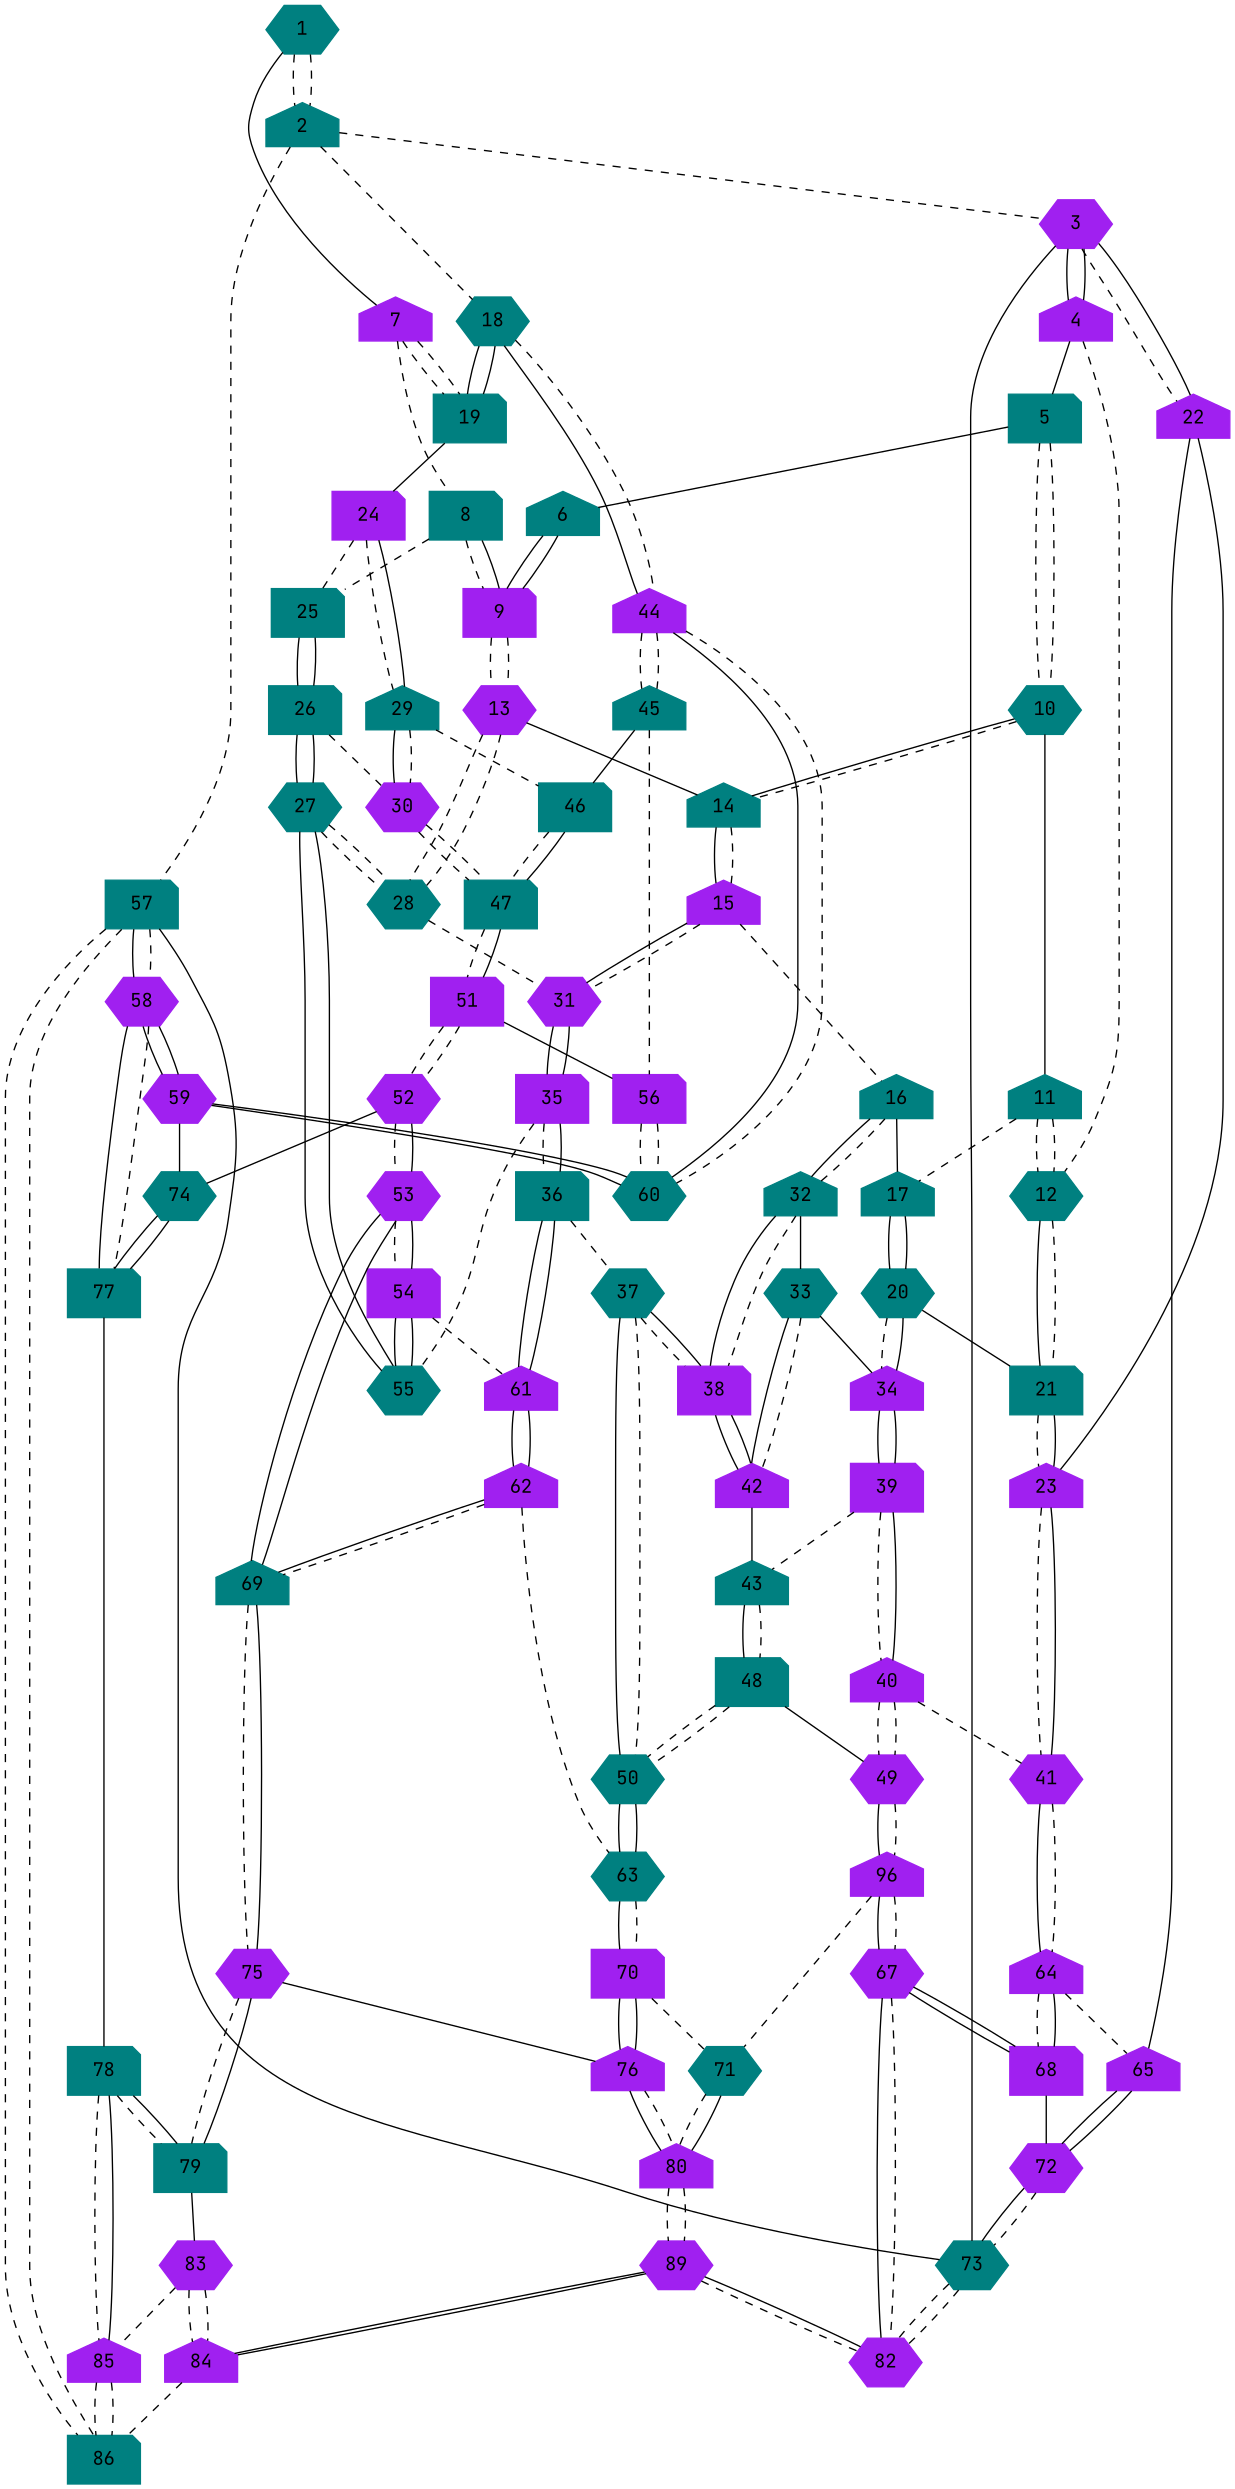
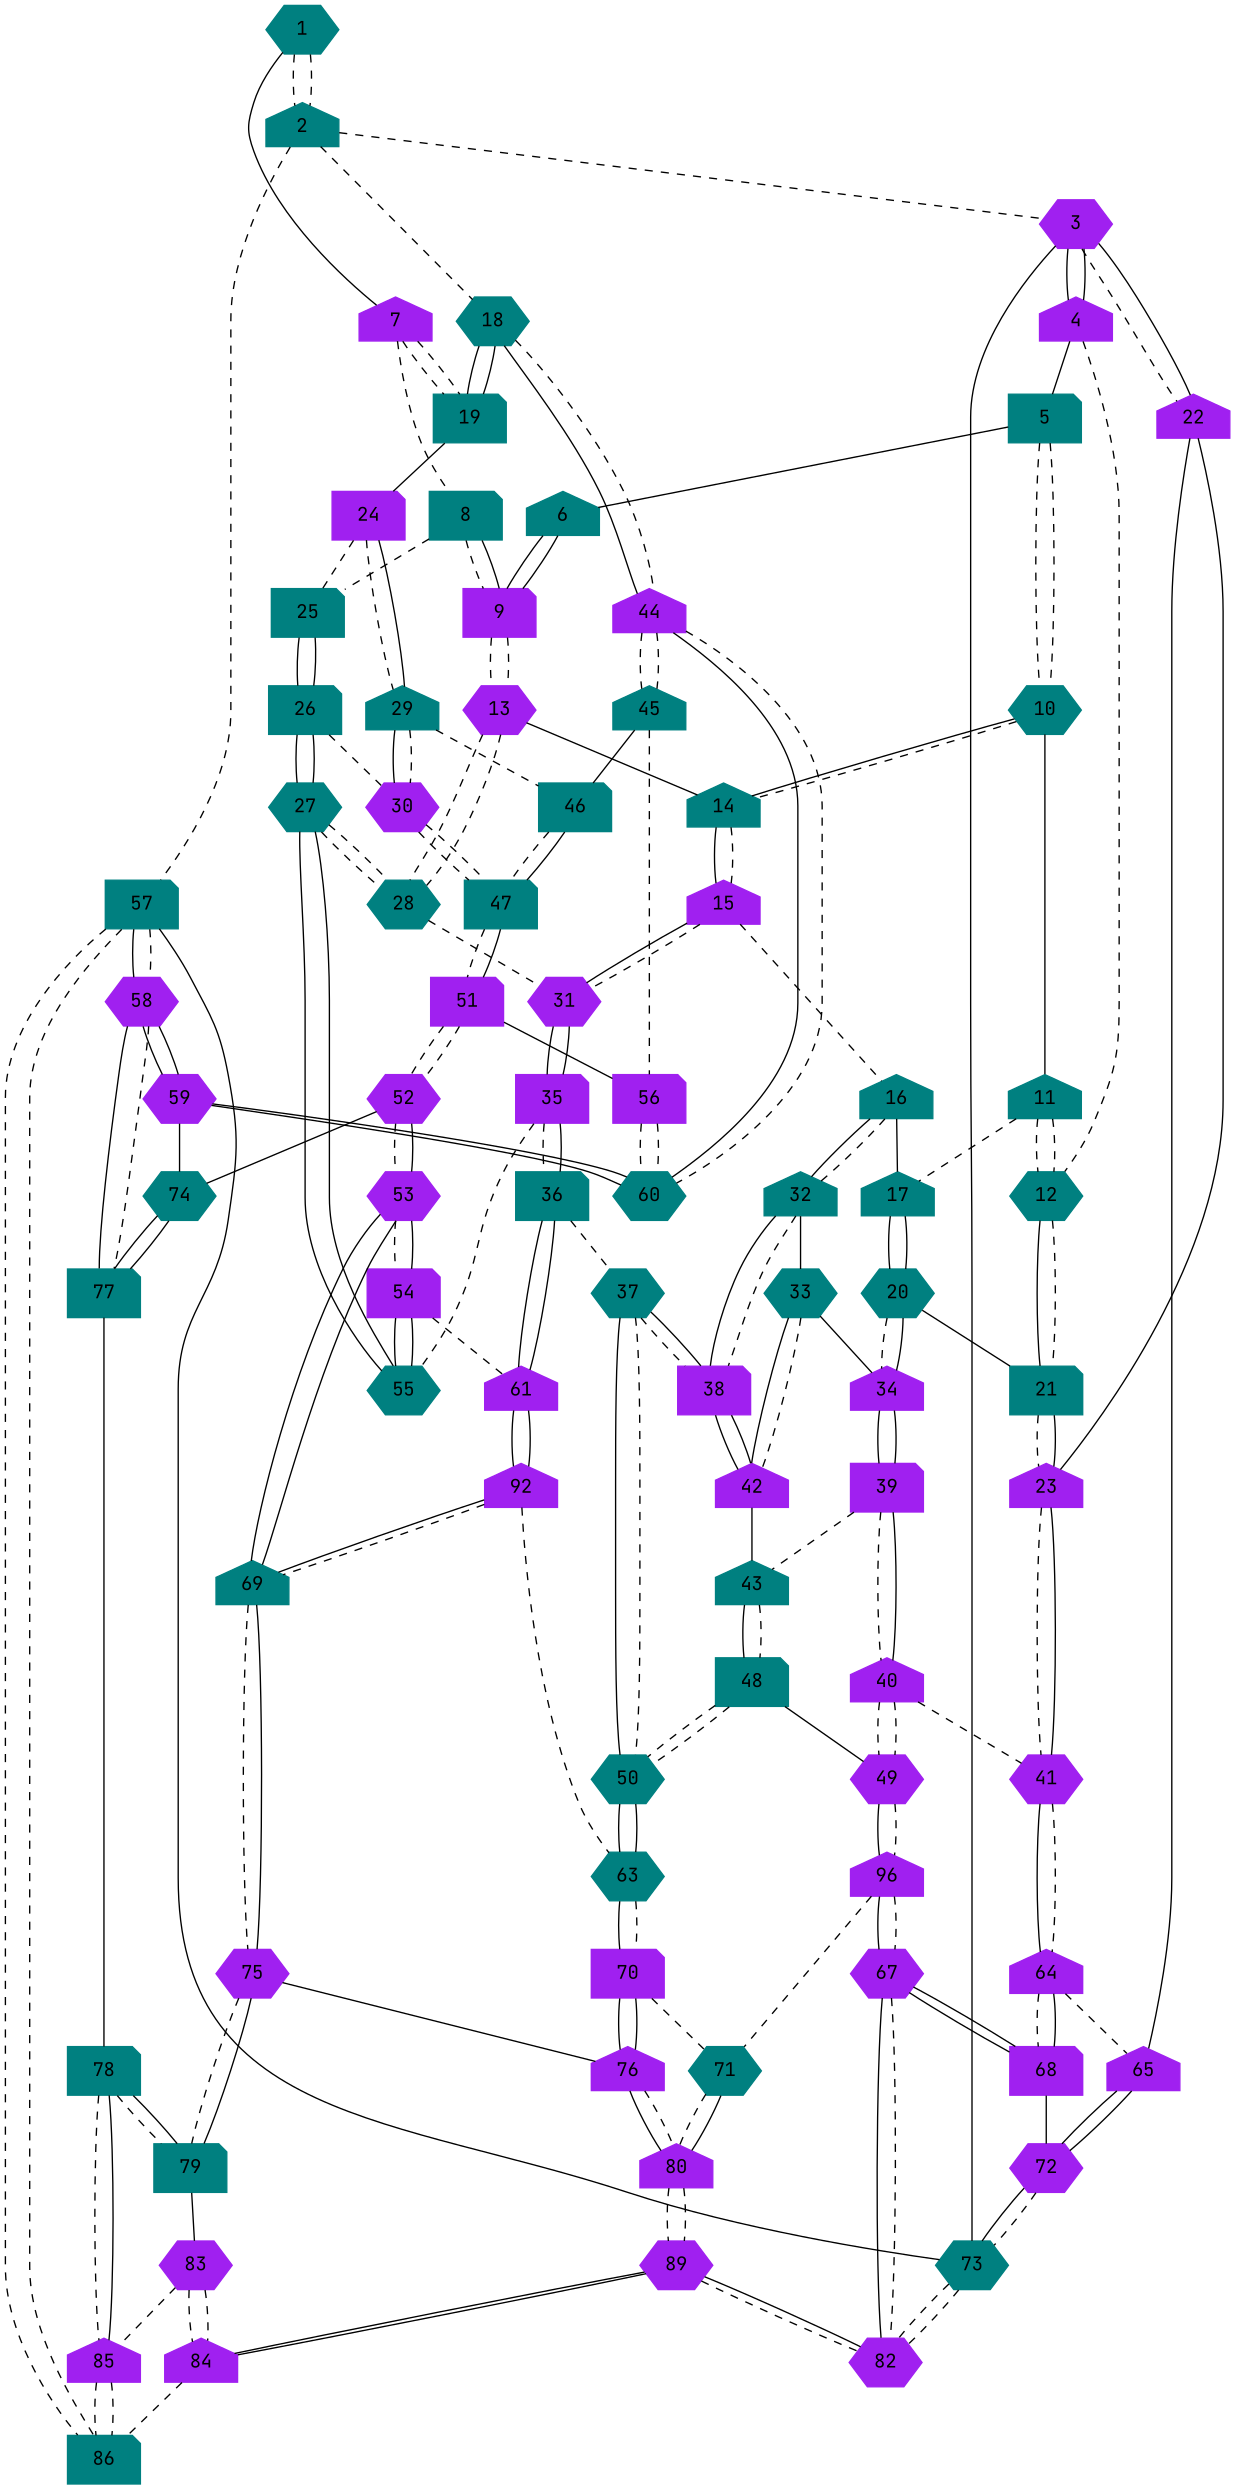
node "62": label "62" -> "92"
